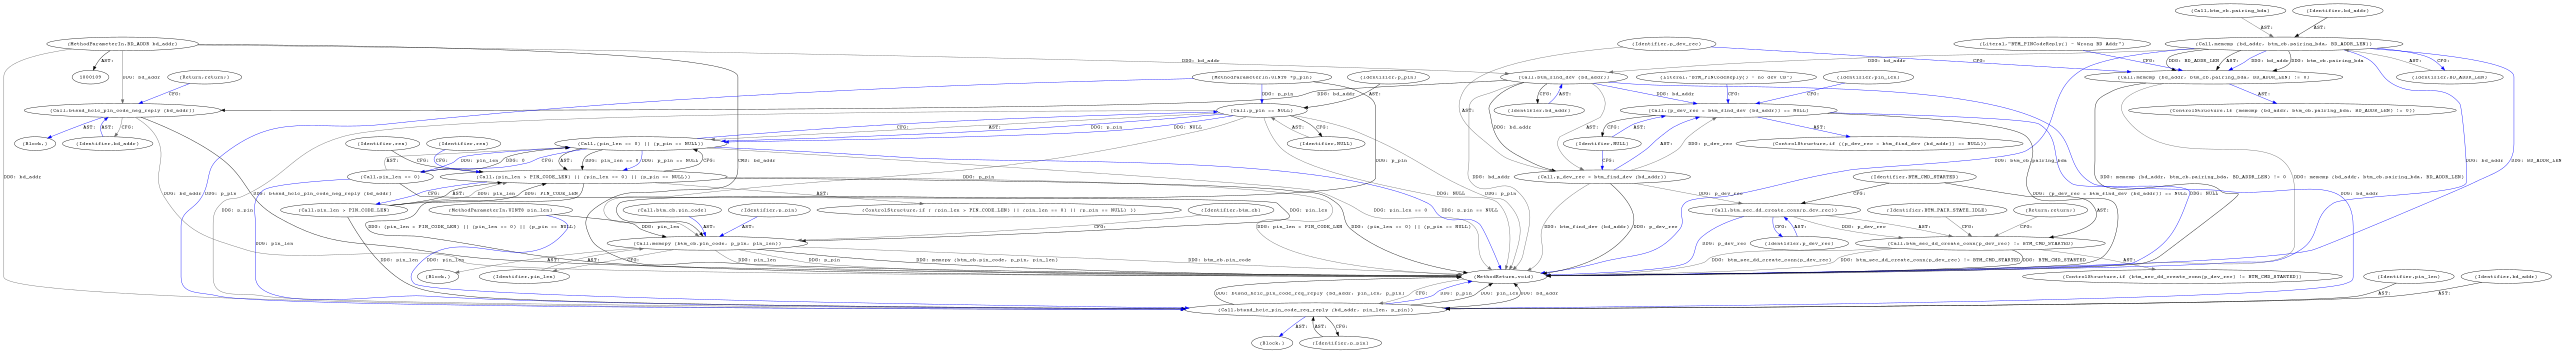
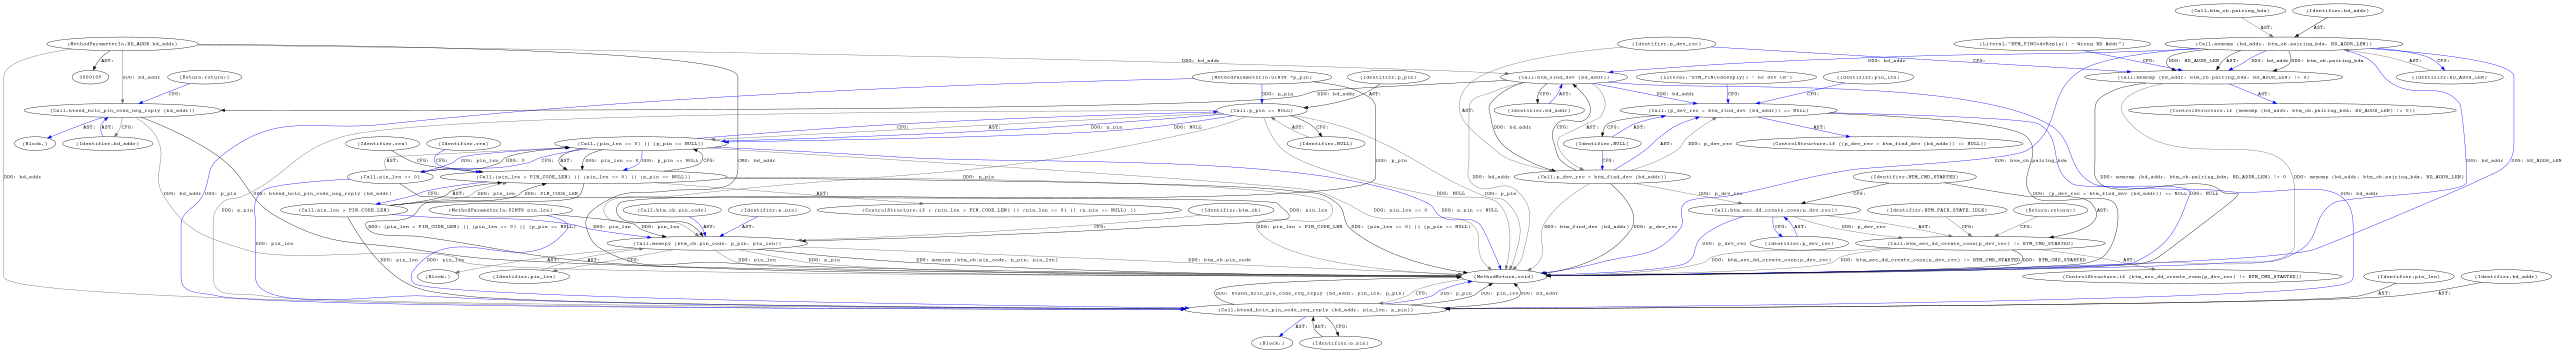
edge "(Call,memcmp (bd_addr, btm_cb.pairing_bda, BD_ADDR_LEN))" -> "(Call,btm_find_dev (bd_addr))": color gray40 -> blue
edge "(Call,p_dev_rec = btm_find_dev (bd_addr))" -> "(Call,btm_find_dev (bd_addr))": added, label "CFG:"
edge "(Call,pin_len > PIN_CODE_LEN)" -> "(Call,memcpy (btm_cb.pin_code, p_pin, pin_len))": added, label "DDG: pin_len"
